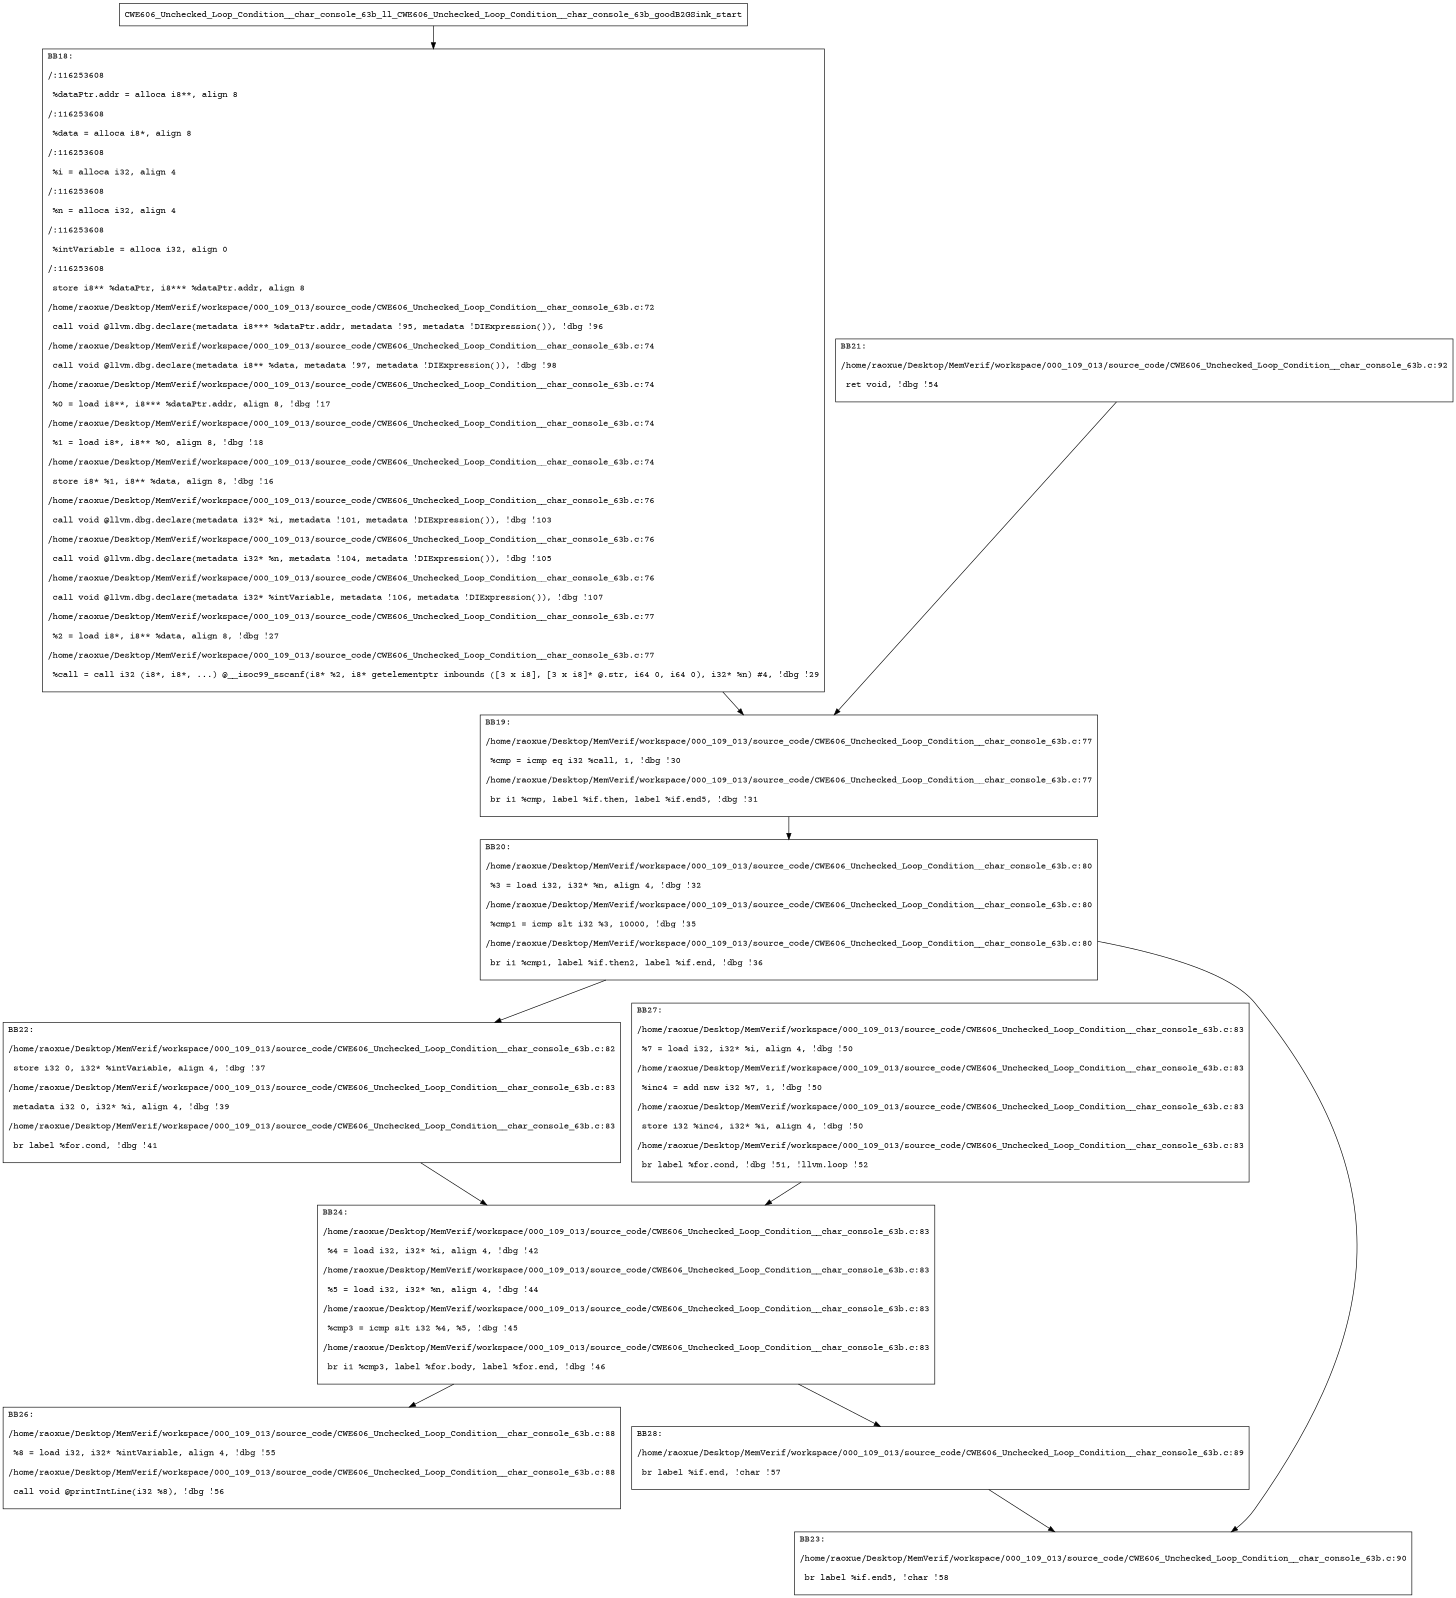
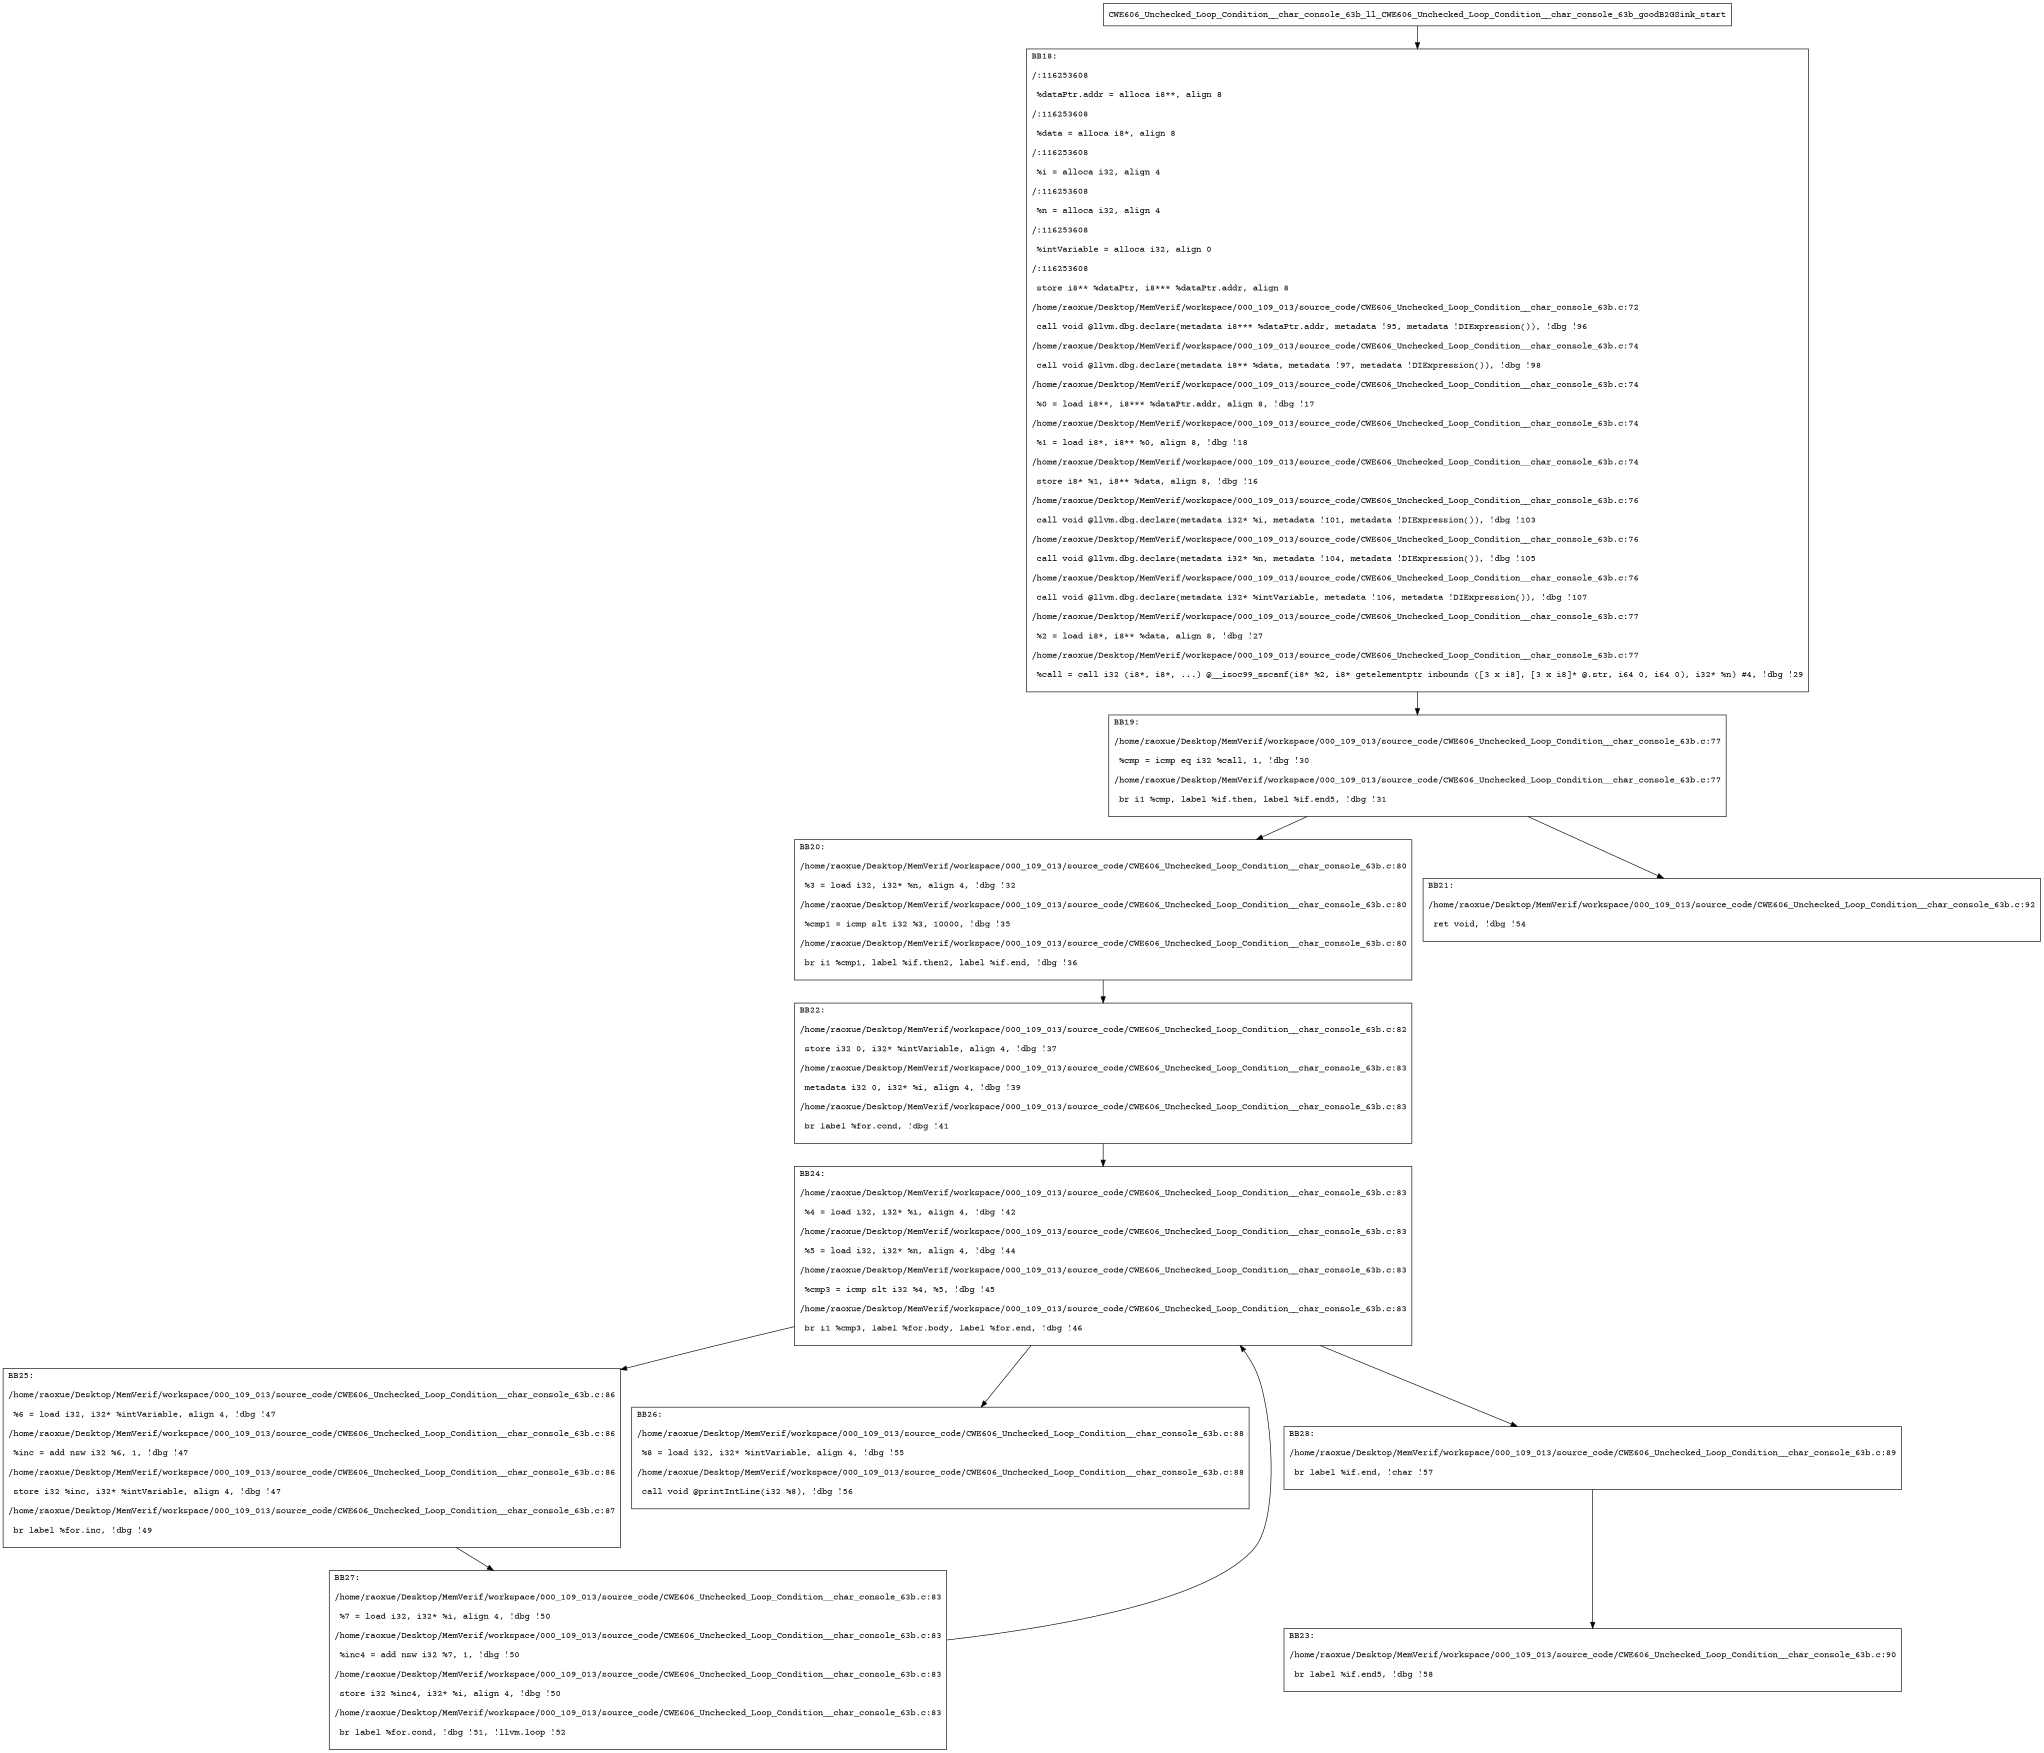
edge "BB21:" -> "BB19:": reversed
edge "BB20:" -> "BB23:": removed
node "BB25:": added
node "BB23:": text "br label %if.end5, !char !58" -> "br label %if.end5, !dbg !58"
